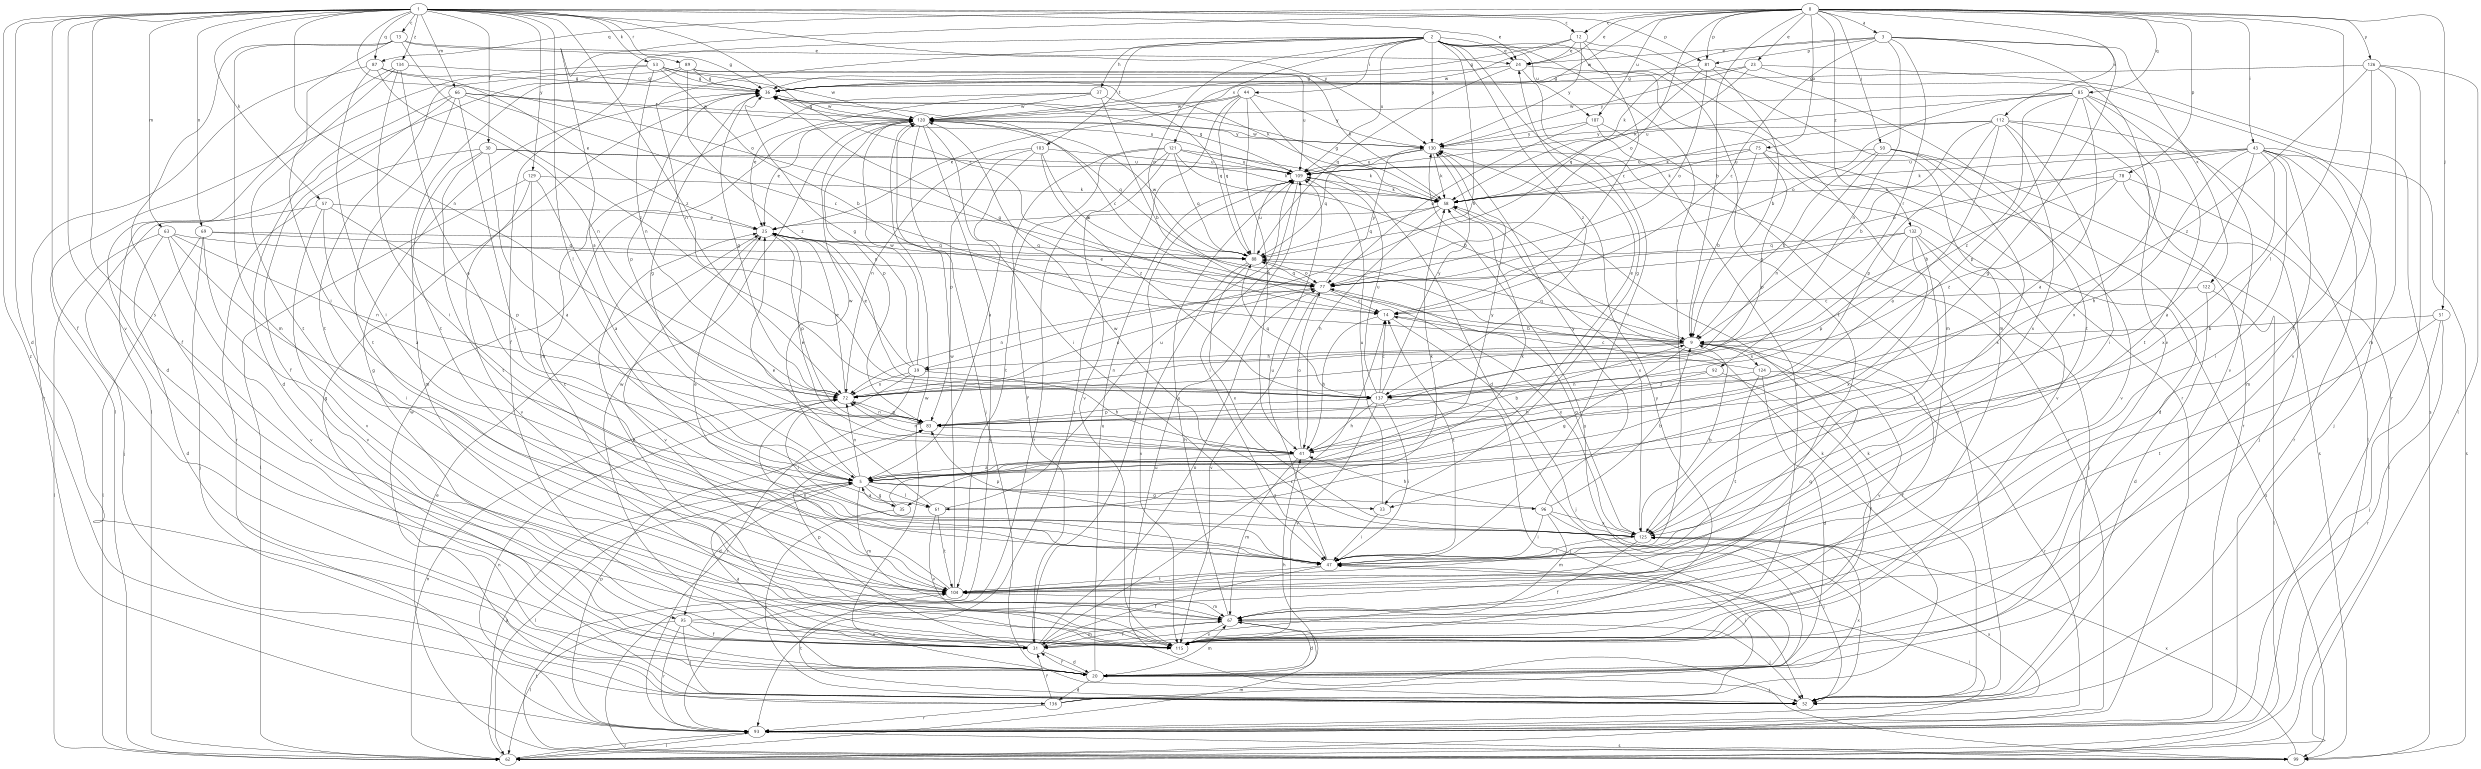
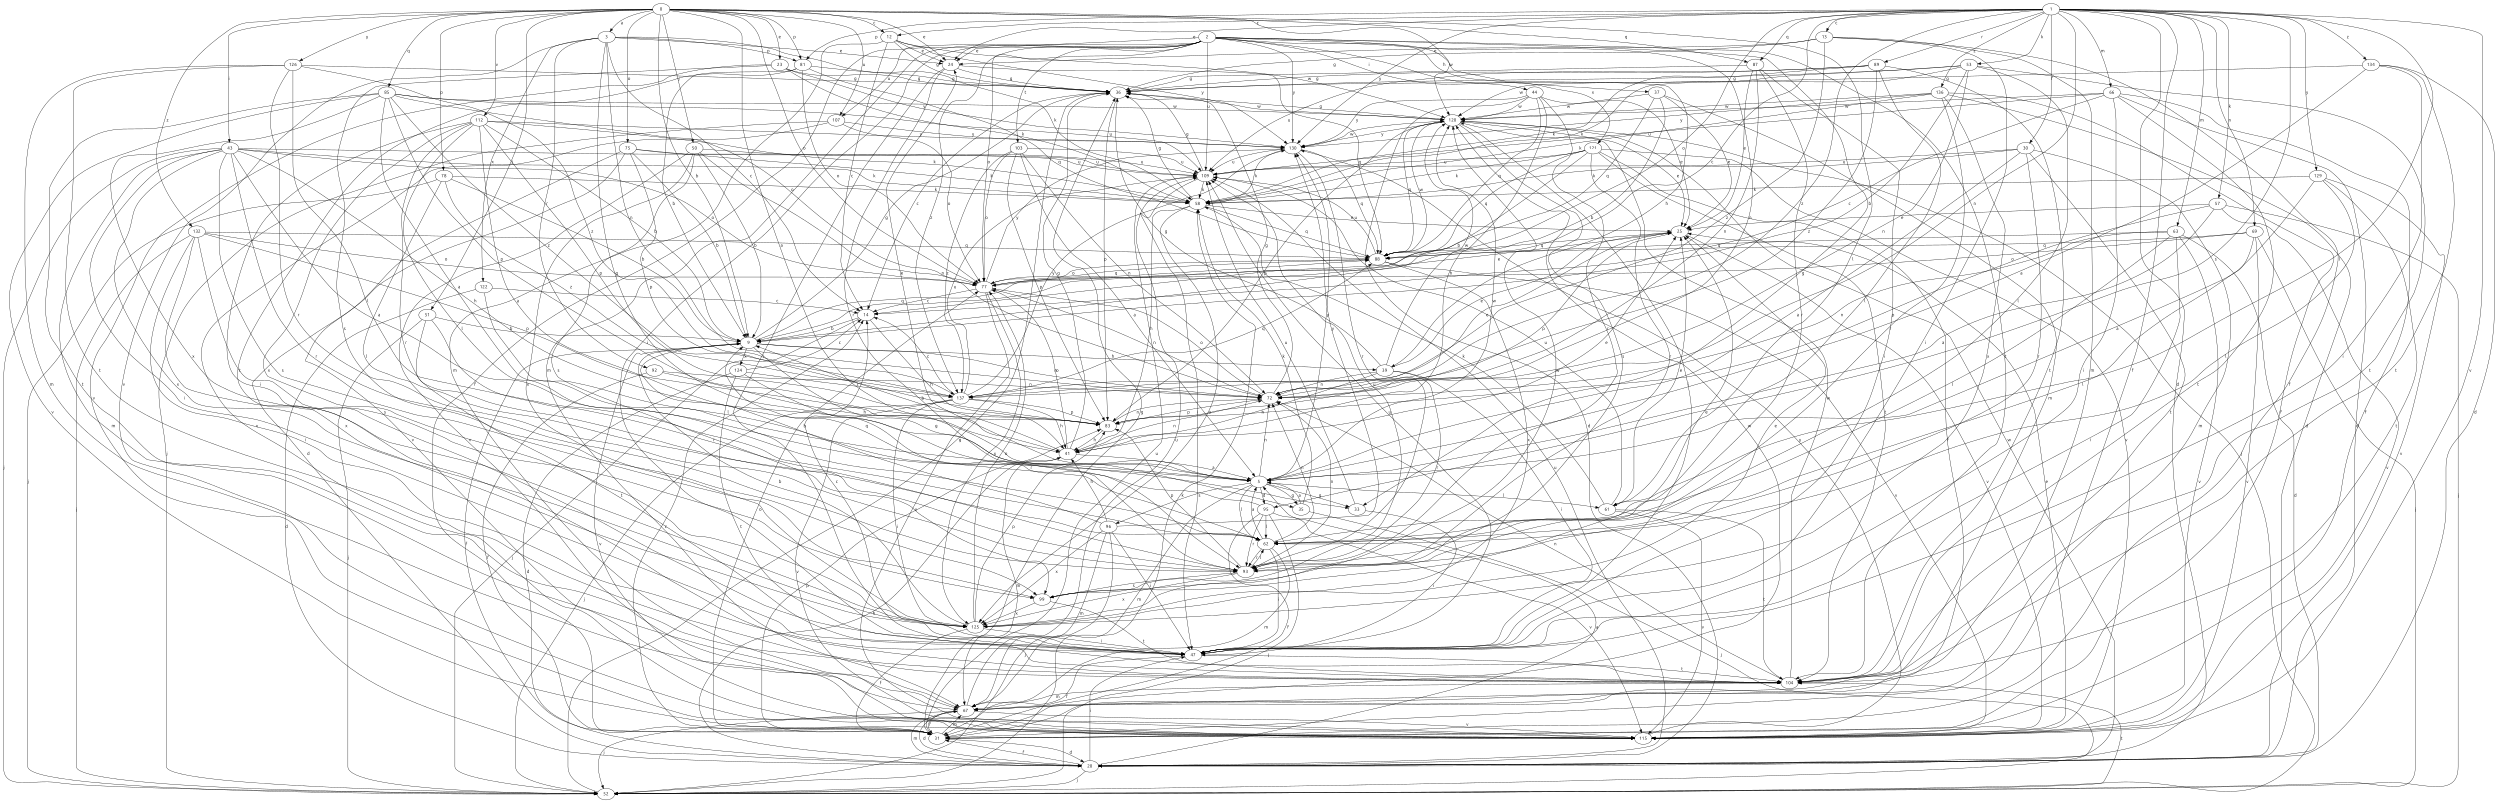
edge "20" -> "136": reversed
